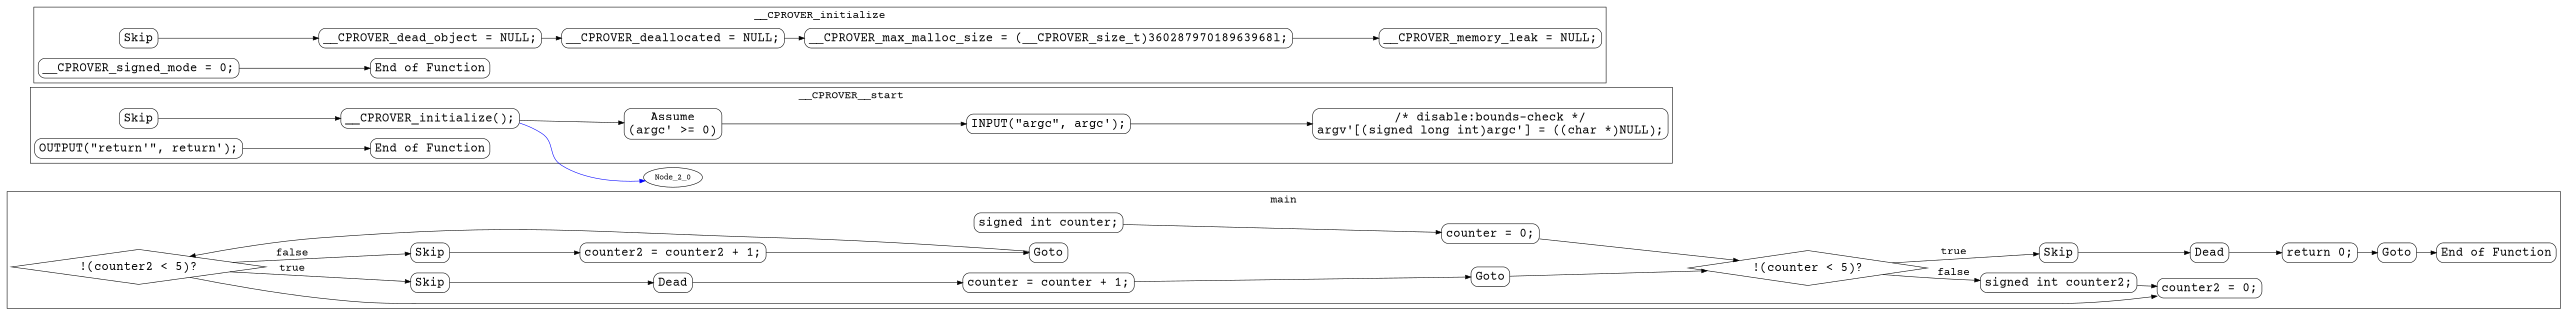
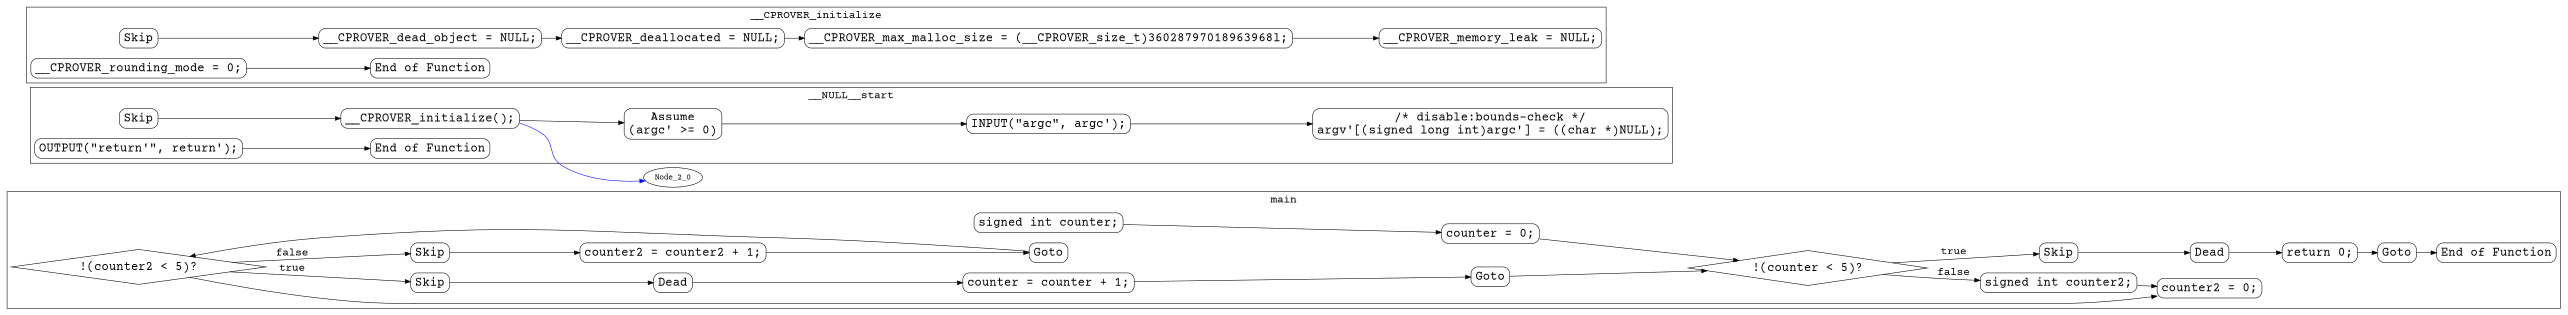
node "__CPROVER_signed_mode = 0;": label "__CPROVER_signed_mode = 0;" -> "__CPROVER_rounding_mode = 0;"
cluster "__CPROVER__start": label "__CPROVER__start" -> "__NULL__start"
